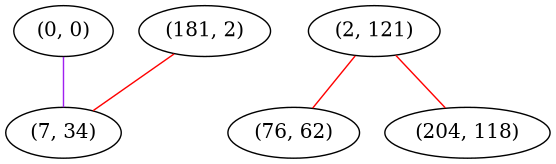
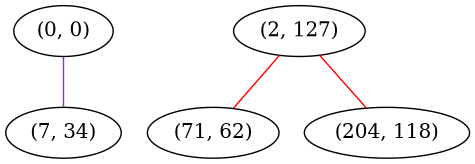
node "(181, 2)": removed
node "(2, 121)": label "(2, 121)" -> "(2, 127)"
node "(76, 62)": label "(76, 62)" -> "(71, 62)"
